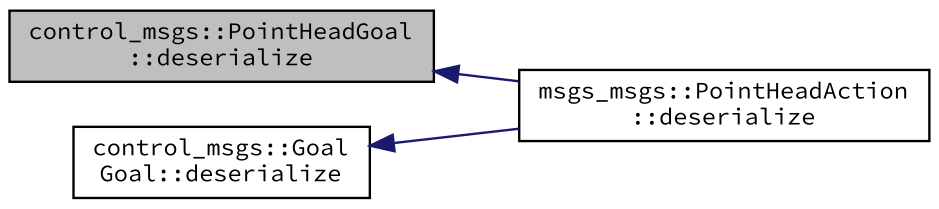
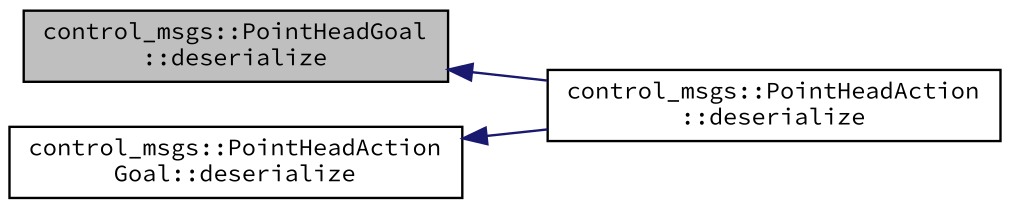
node "msgs_msgs::PointHeadAction ::deserialize": label "msgs_msgs::PointHeadAction ::deserialize" -> "control_msgs::PointHeadAction ::deserialize"
node "control_msgs::Goal Goal::deserialize": label "control_msgs::Goal Goal::deserialize" -> "control_msgs::PointHeadAction Goal::deserialize"
